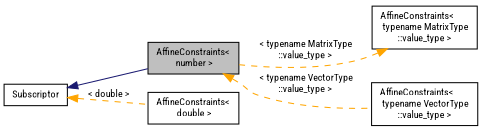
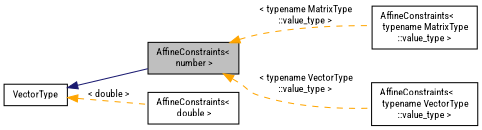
edge "AffineConstraints< number >" -> "AffineConstraints< typename MatrixType ::value_type >": reversed
node "Subscriptor": label "Subscriptor" -> "VectorType"
